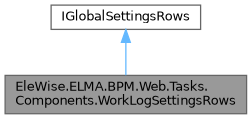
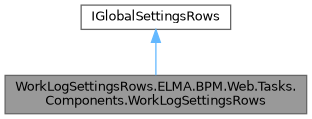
node "EleWise.ELMA.BPM.Web.Tasks. Components.WorkLogSettingsRows": label "EleWise.ELMA.BPM.Web.Tasks. Components.WorkLogSettingsRows" -> "WorkLogSettingsRows.ELMA.BPM.Web.Tasks. Components.WorkLogSettingsRows"
